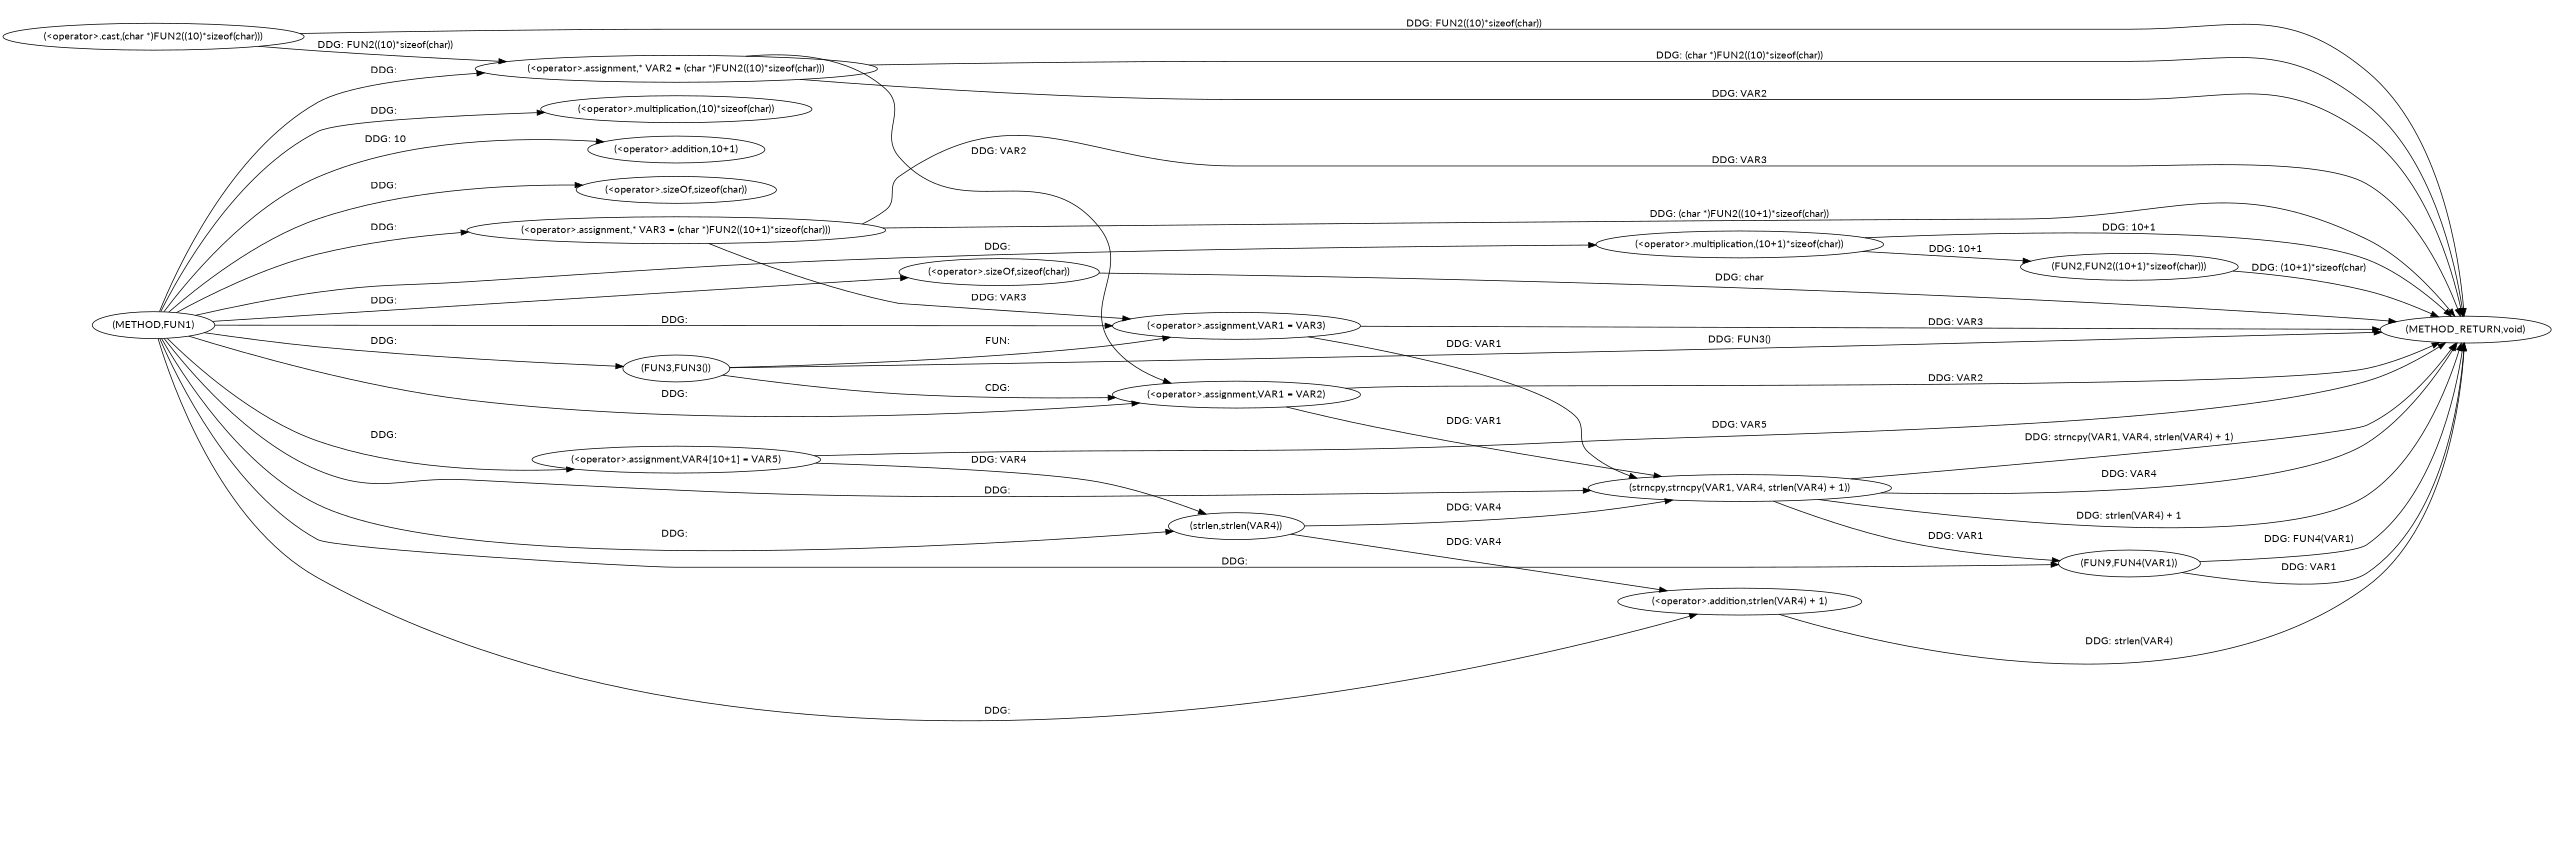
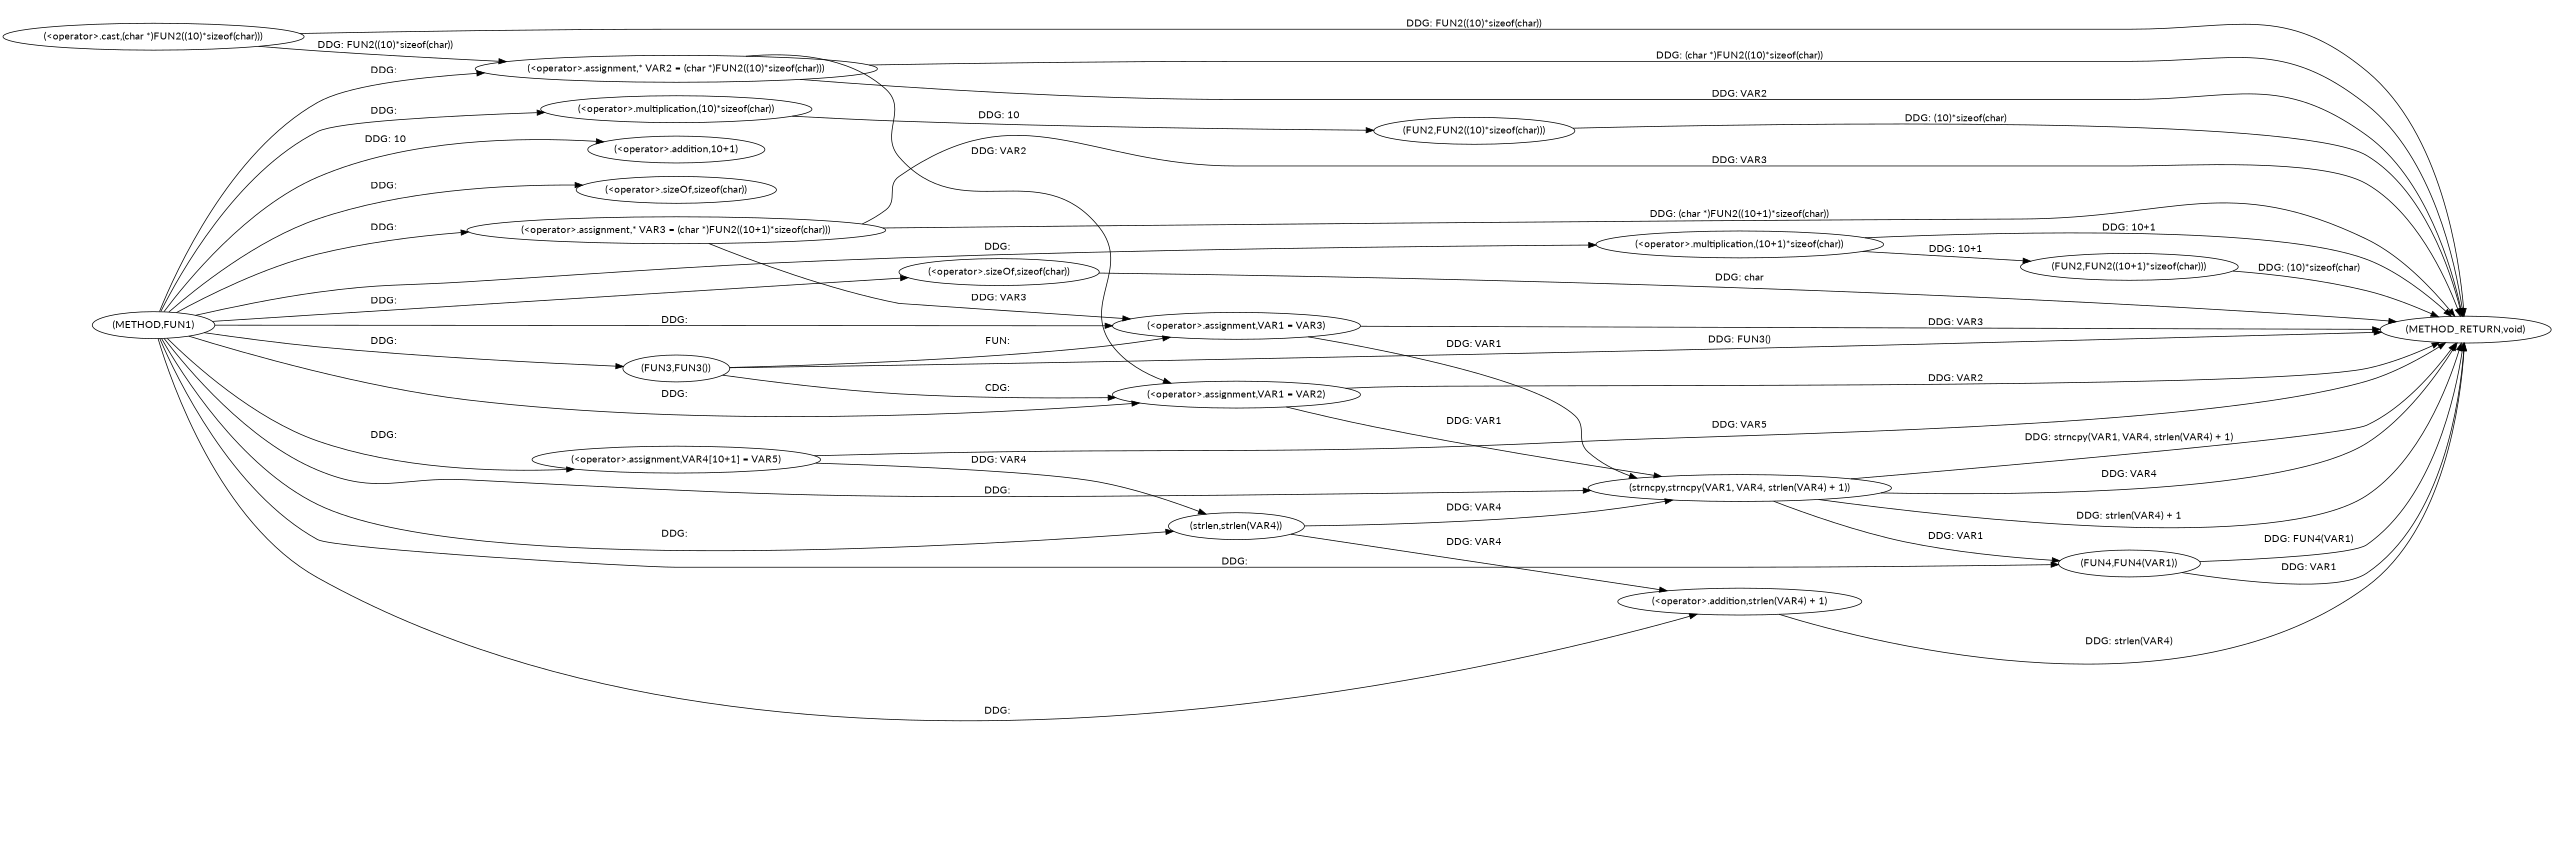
node "(FUN2,FUN2((10)*sizeof(char)))": added
edge "(FUN2,FUN2((10+1)*sizeof(char)))" -> "(METHOD_RETURN,void)": label "DDG: (10+1)*sizeof(char)" -> "DDG: (10)*sizeof(char)"
node "(FUN9,FUN4(VAR1))": label "(FUN9,FUN4(VAR1))" -> "(FUN4,FUN4(VAR1))"
